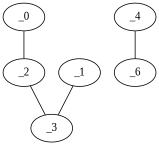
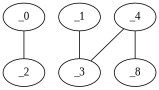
node "_6": label "_6" -> "_8"
edge "_2" -- "_3": now "_4" -- "_3"
